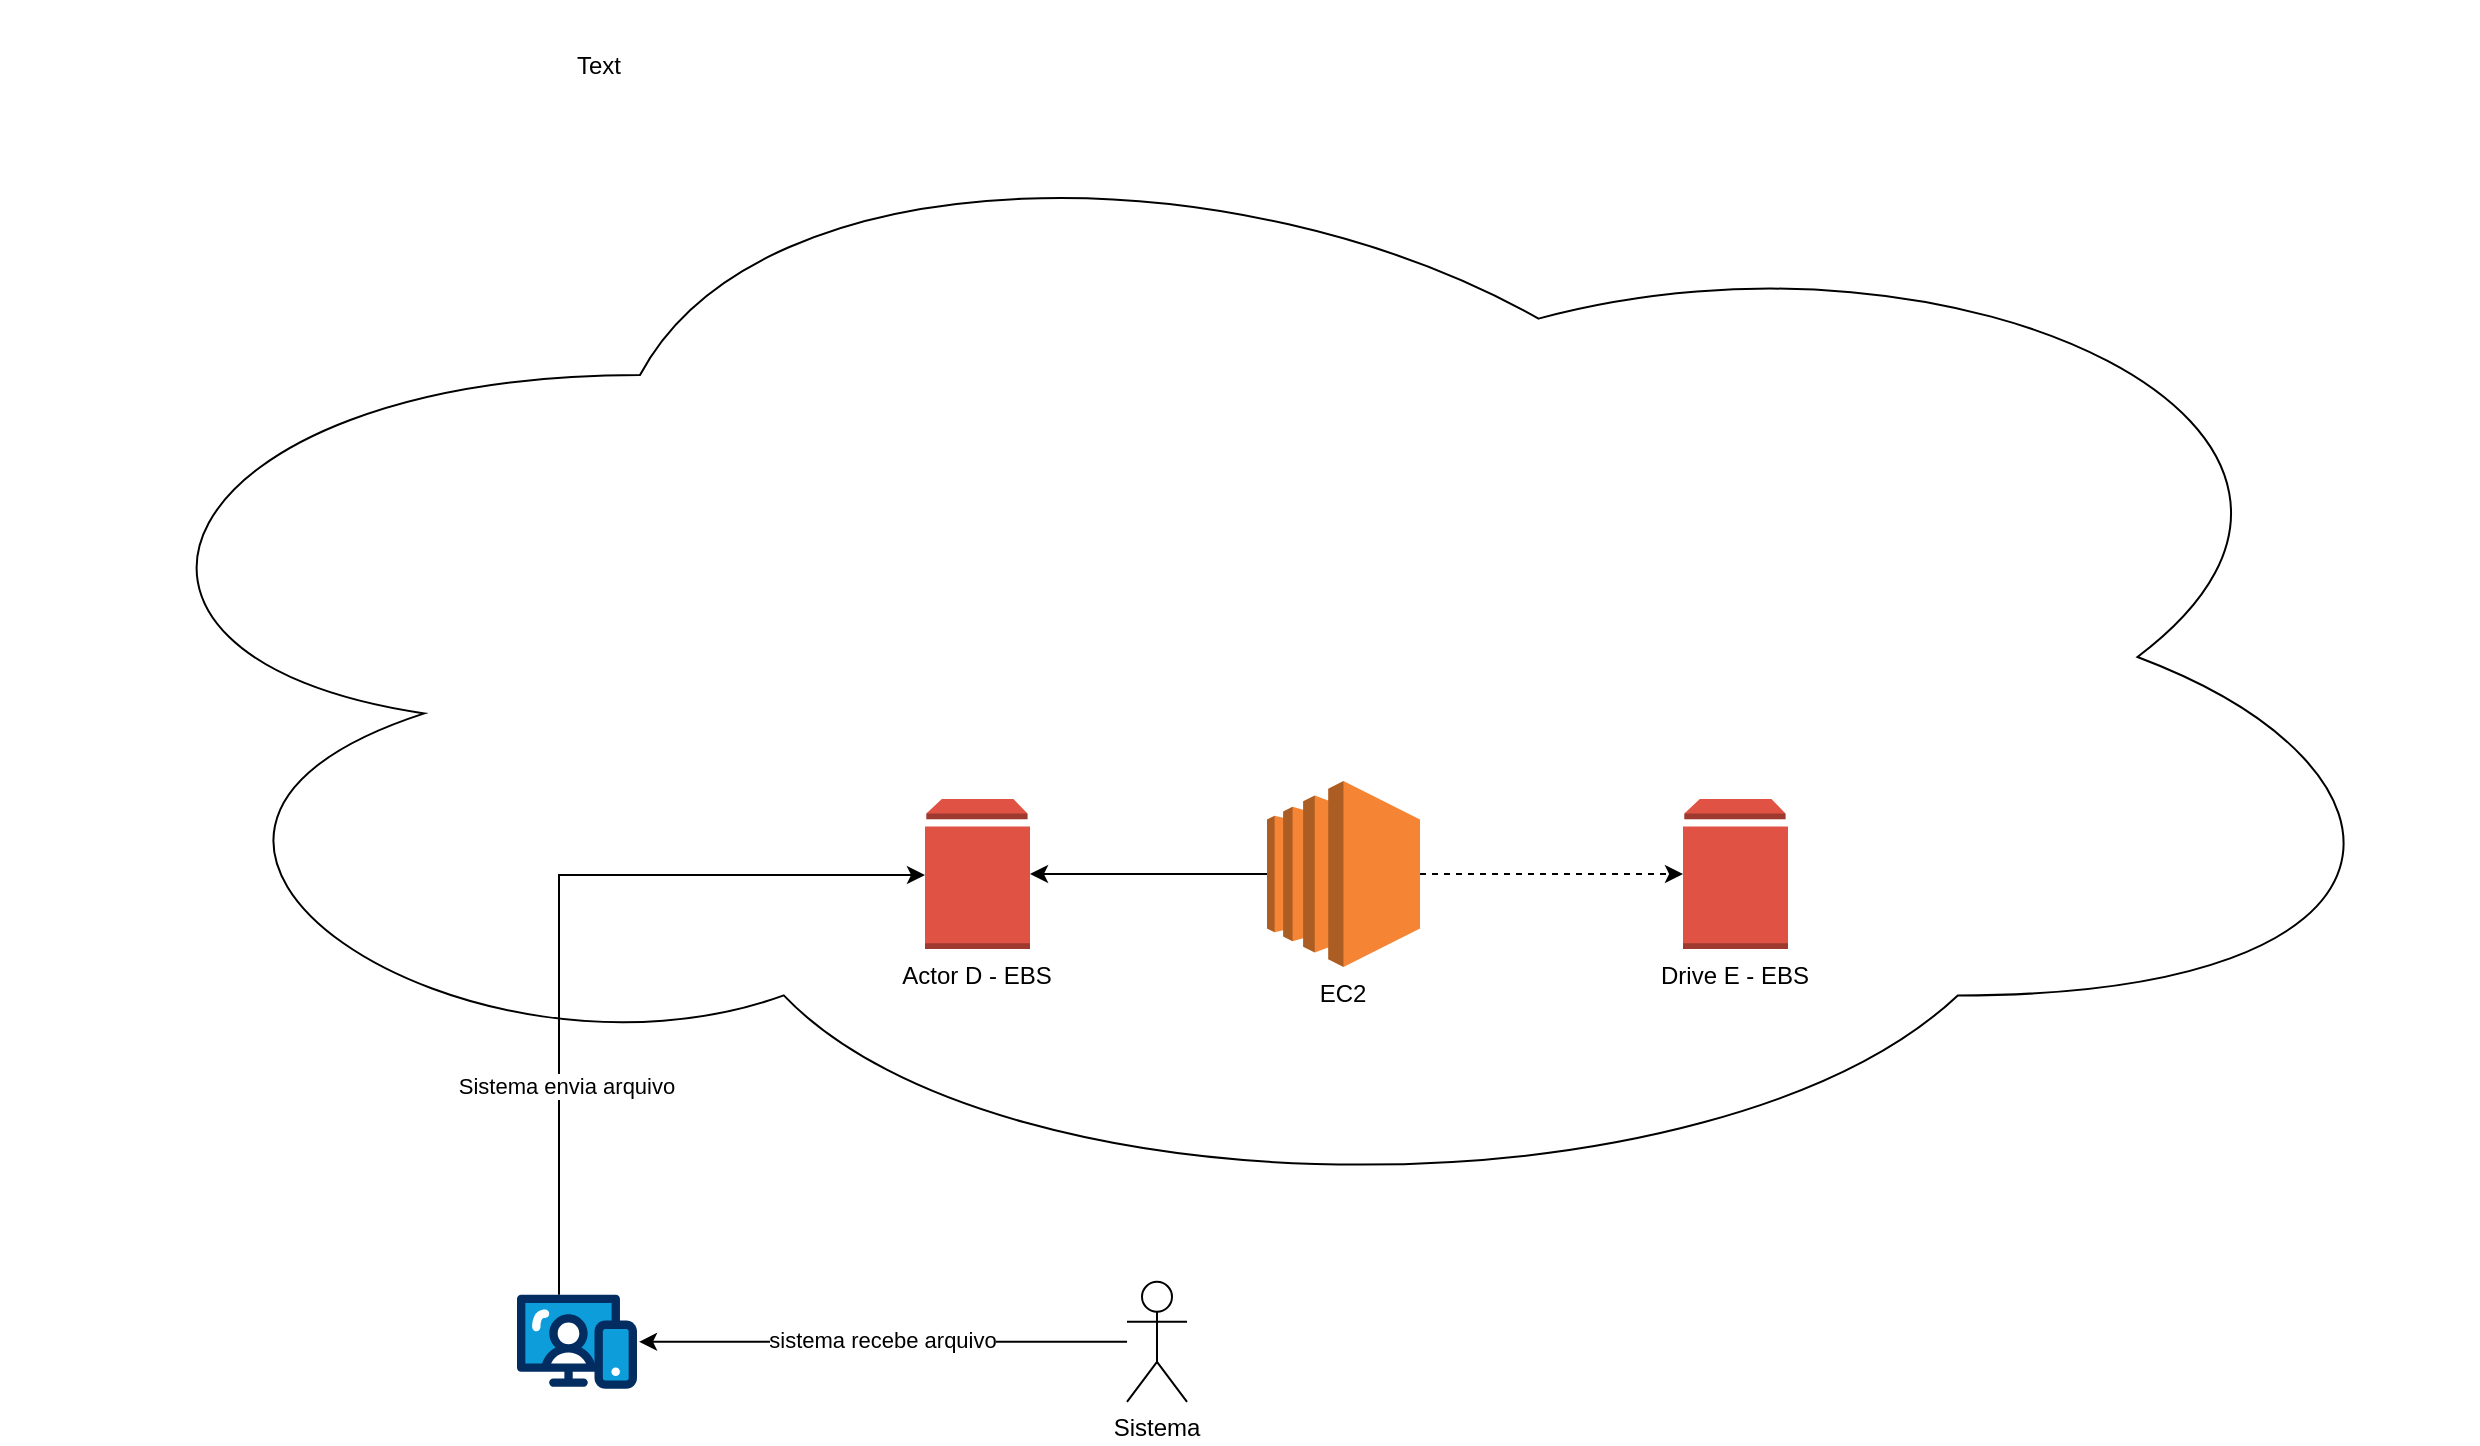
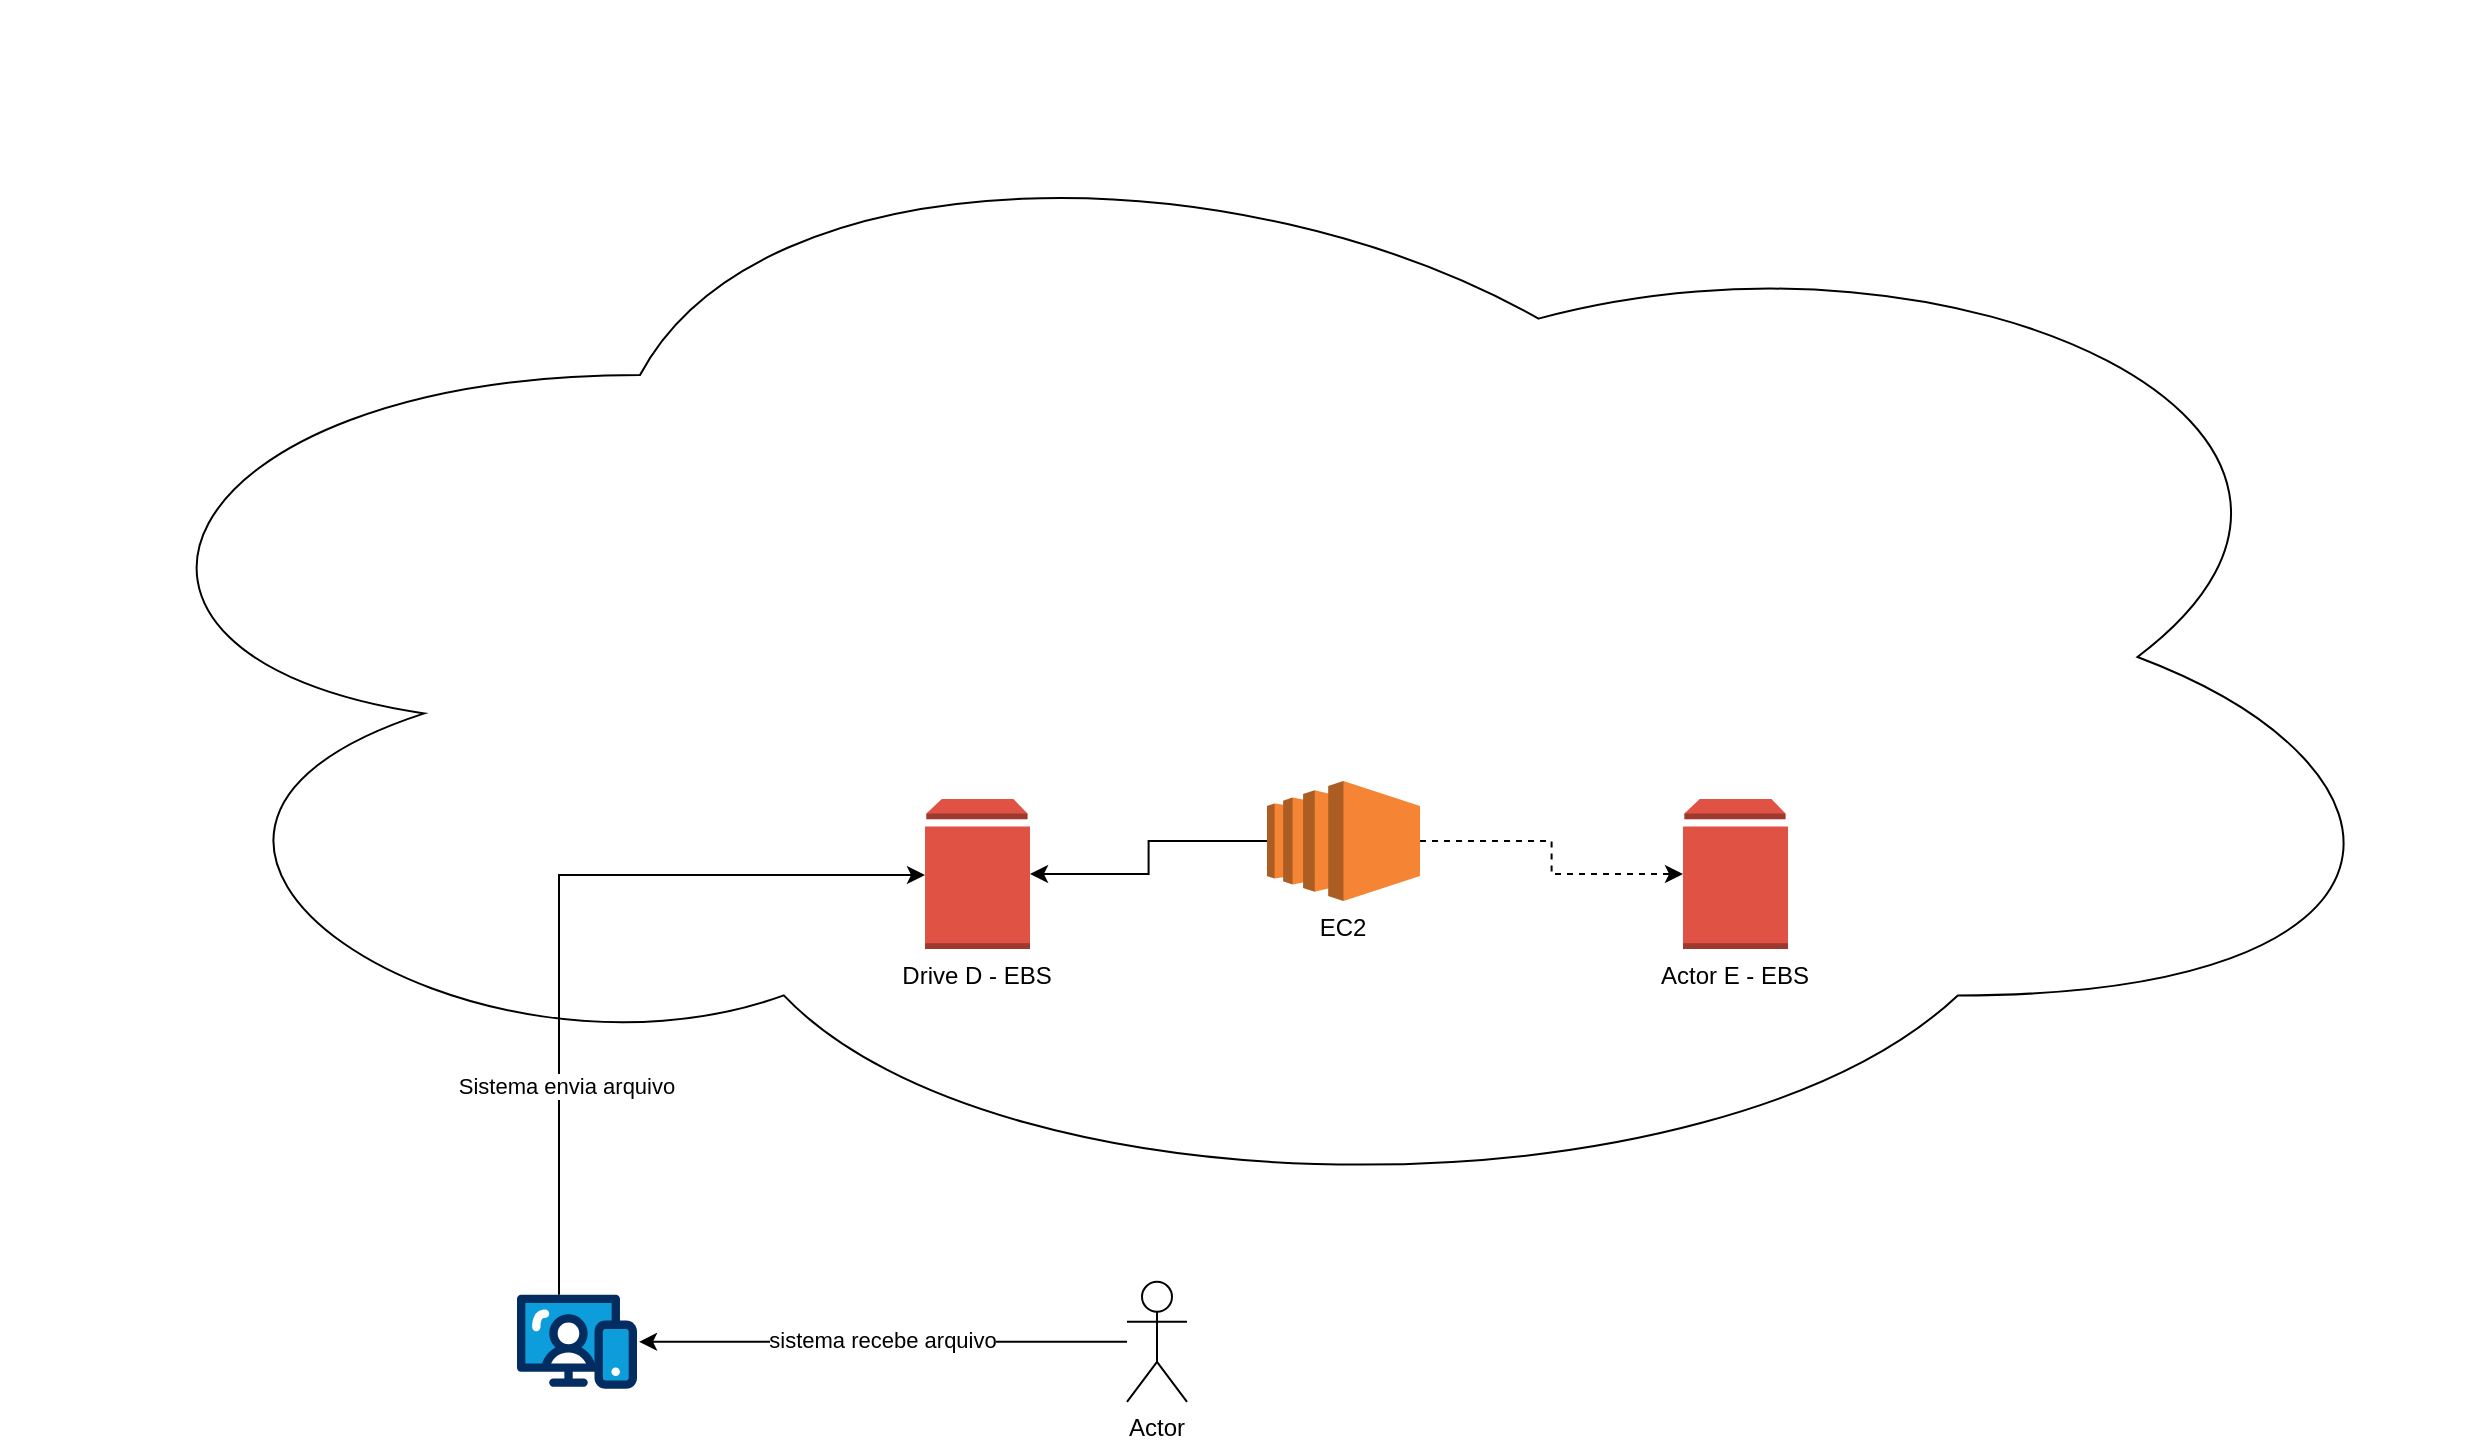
node "Text": removed
node "EC2": size 153x186 -> 153x120
node "Actor D - EBS": label "Actor D - EBS" -> "Drive D - EBS"
node "Drive E - EBS": label "Drive E - EBS" -> "Actor E - EBS"
node "Sistema": label "Sistema" -> "Actor"
